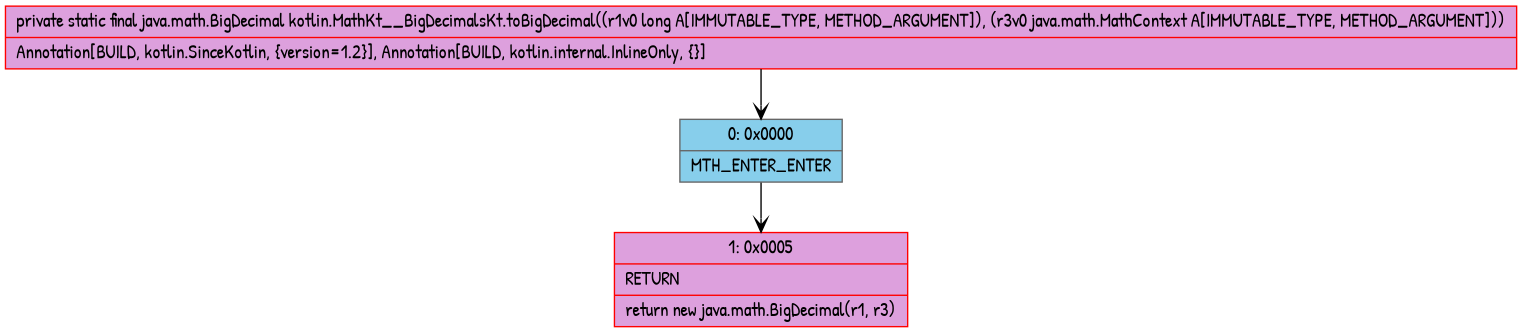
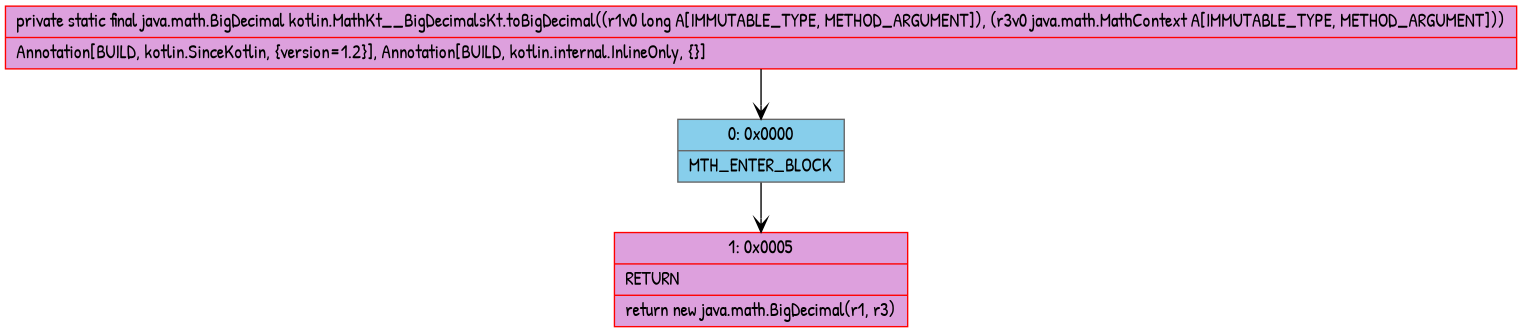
node "0: 0x0000": text "MTH_ENTER_ENTER" -> "MTH_ENTER_BLOCK"
